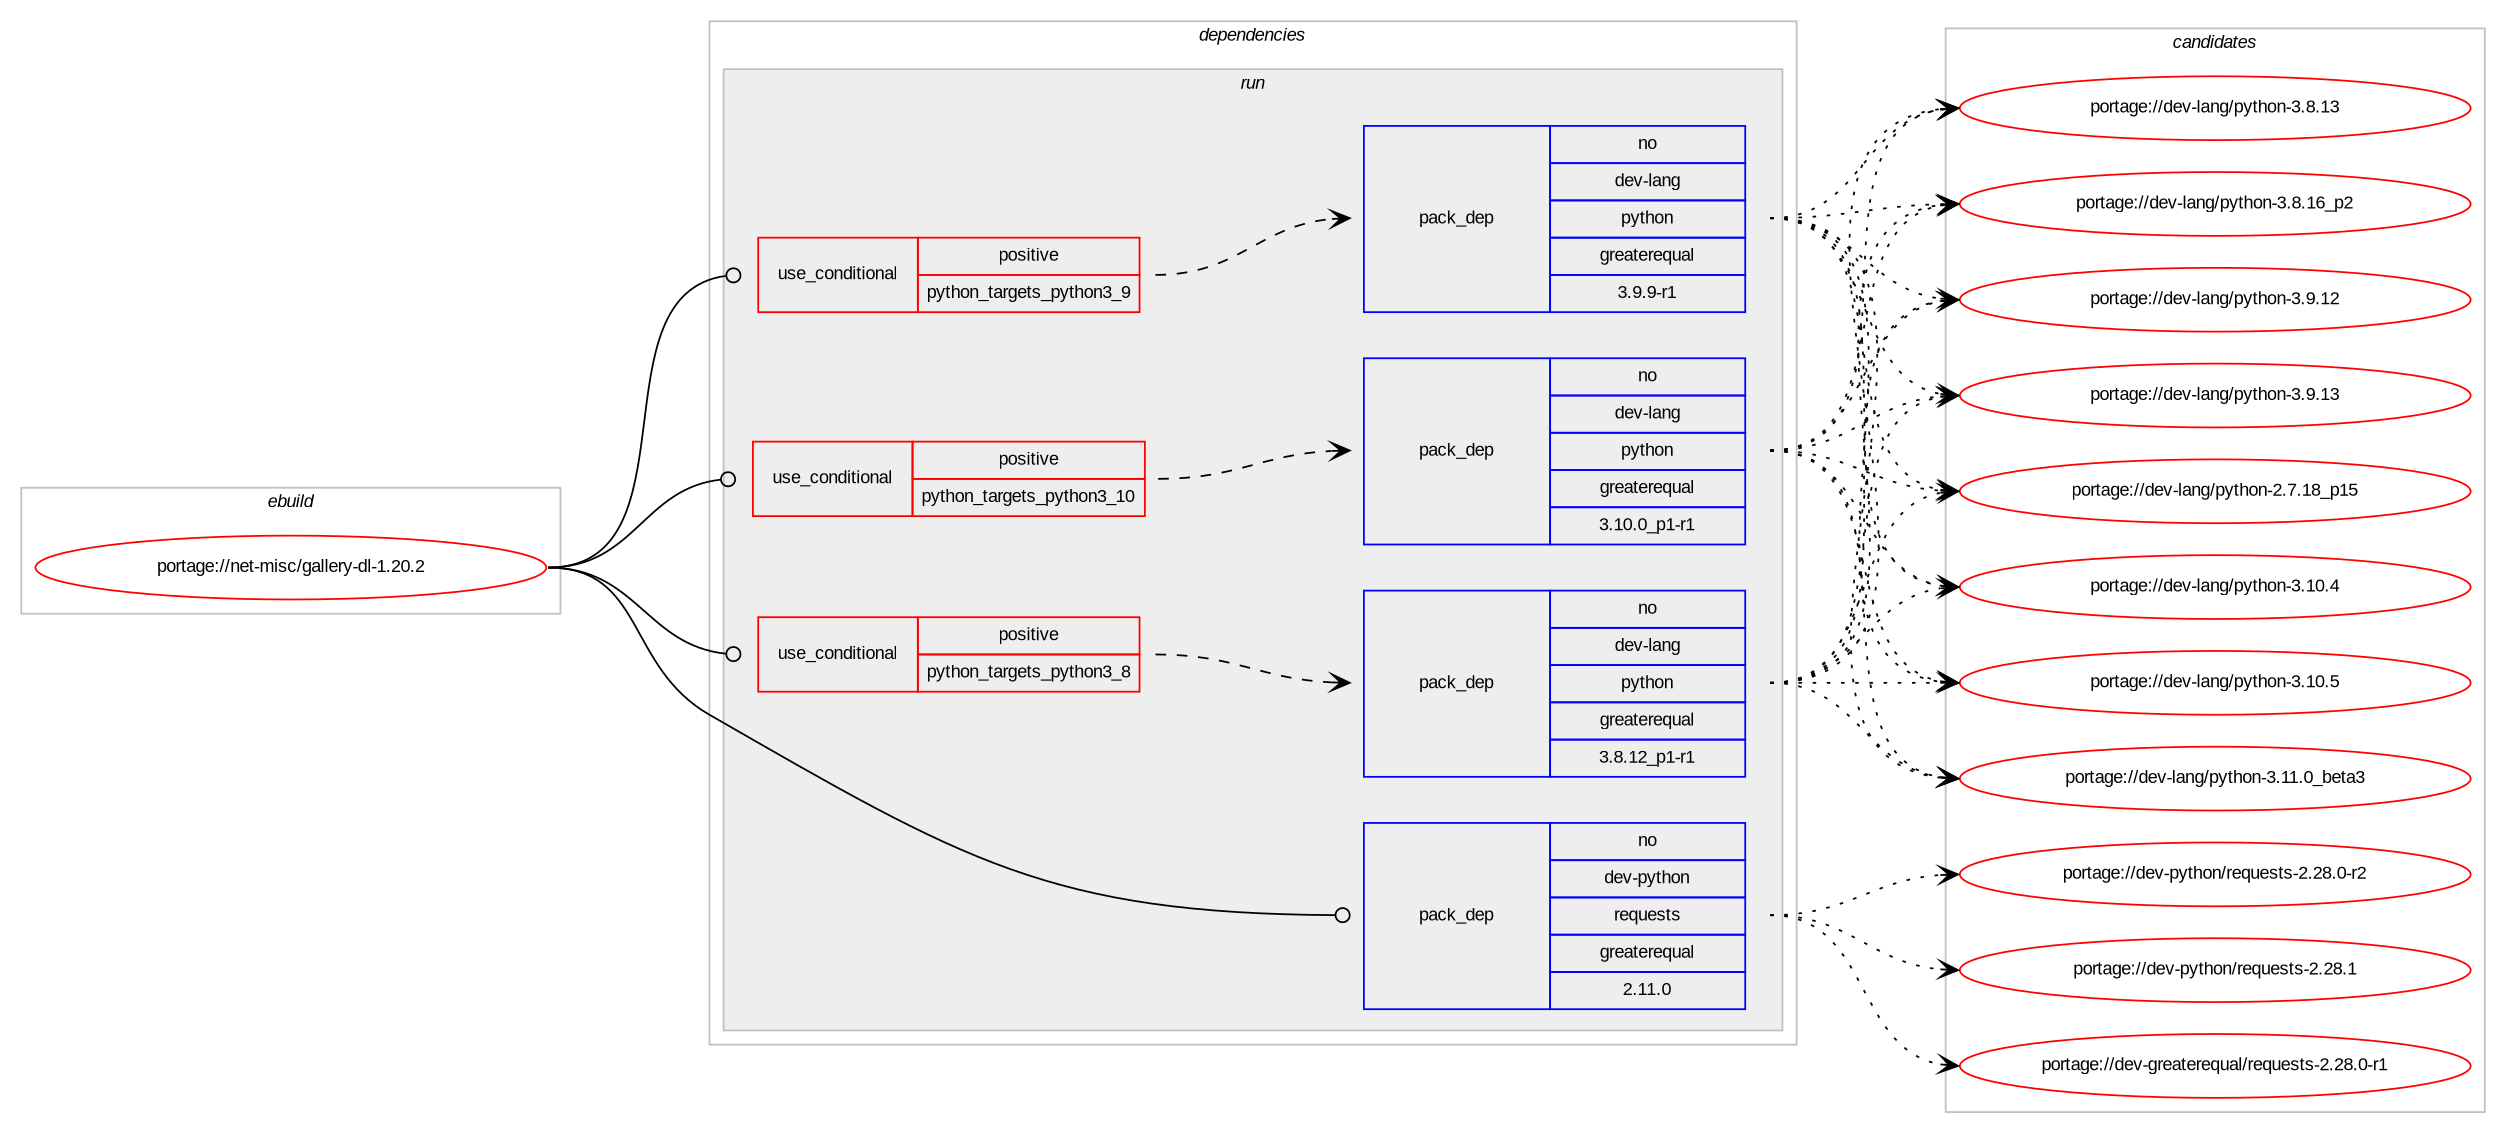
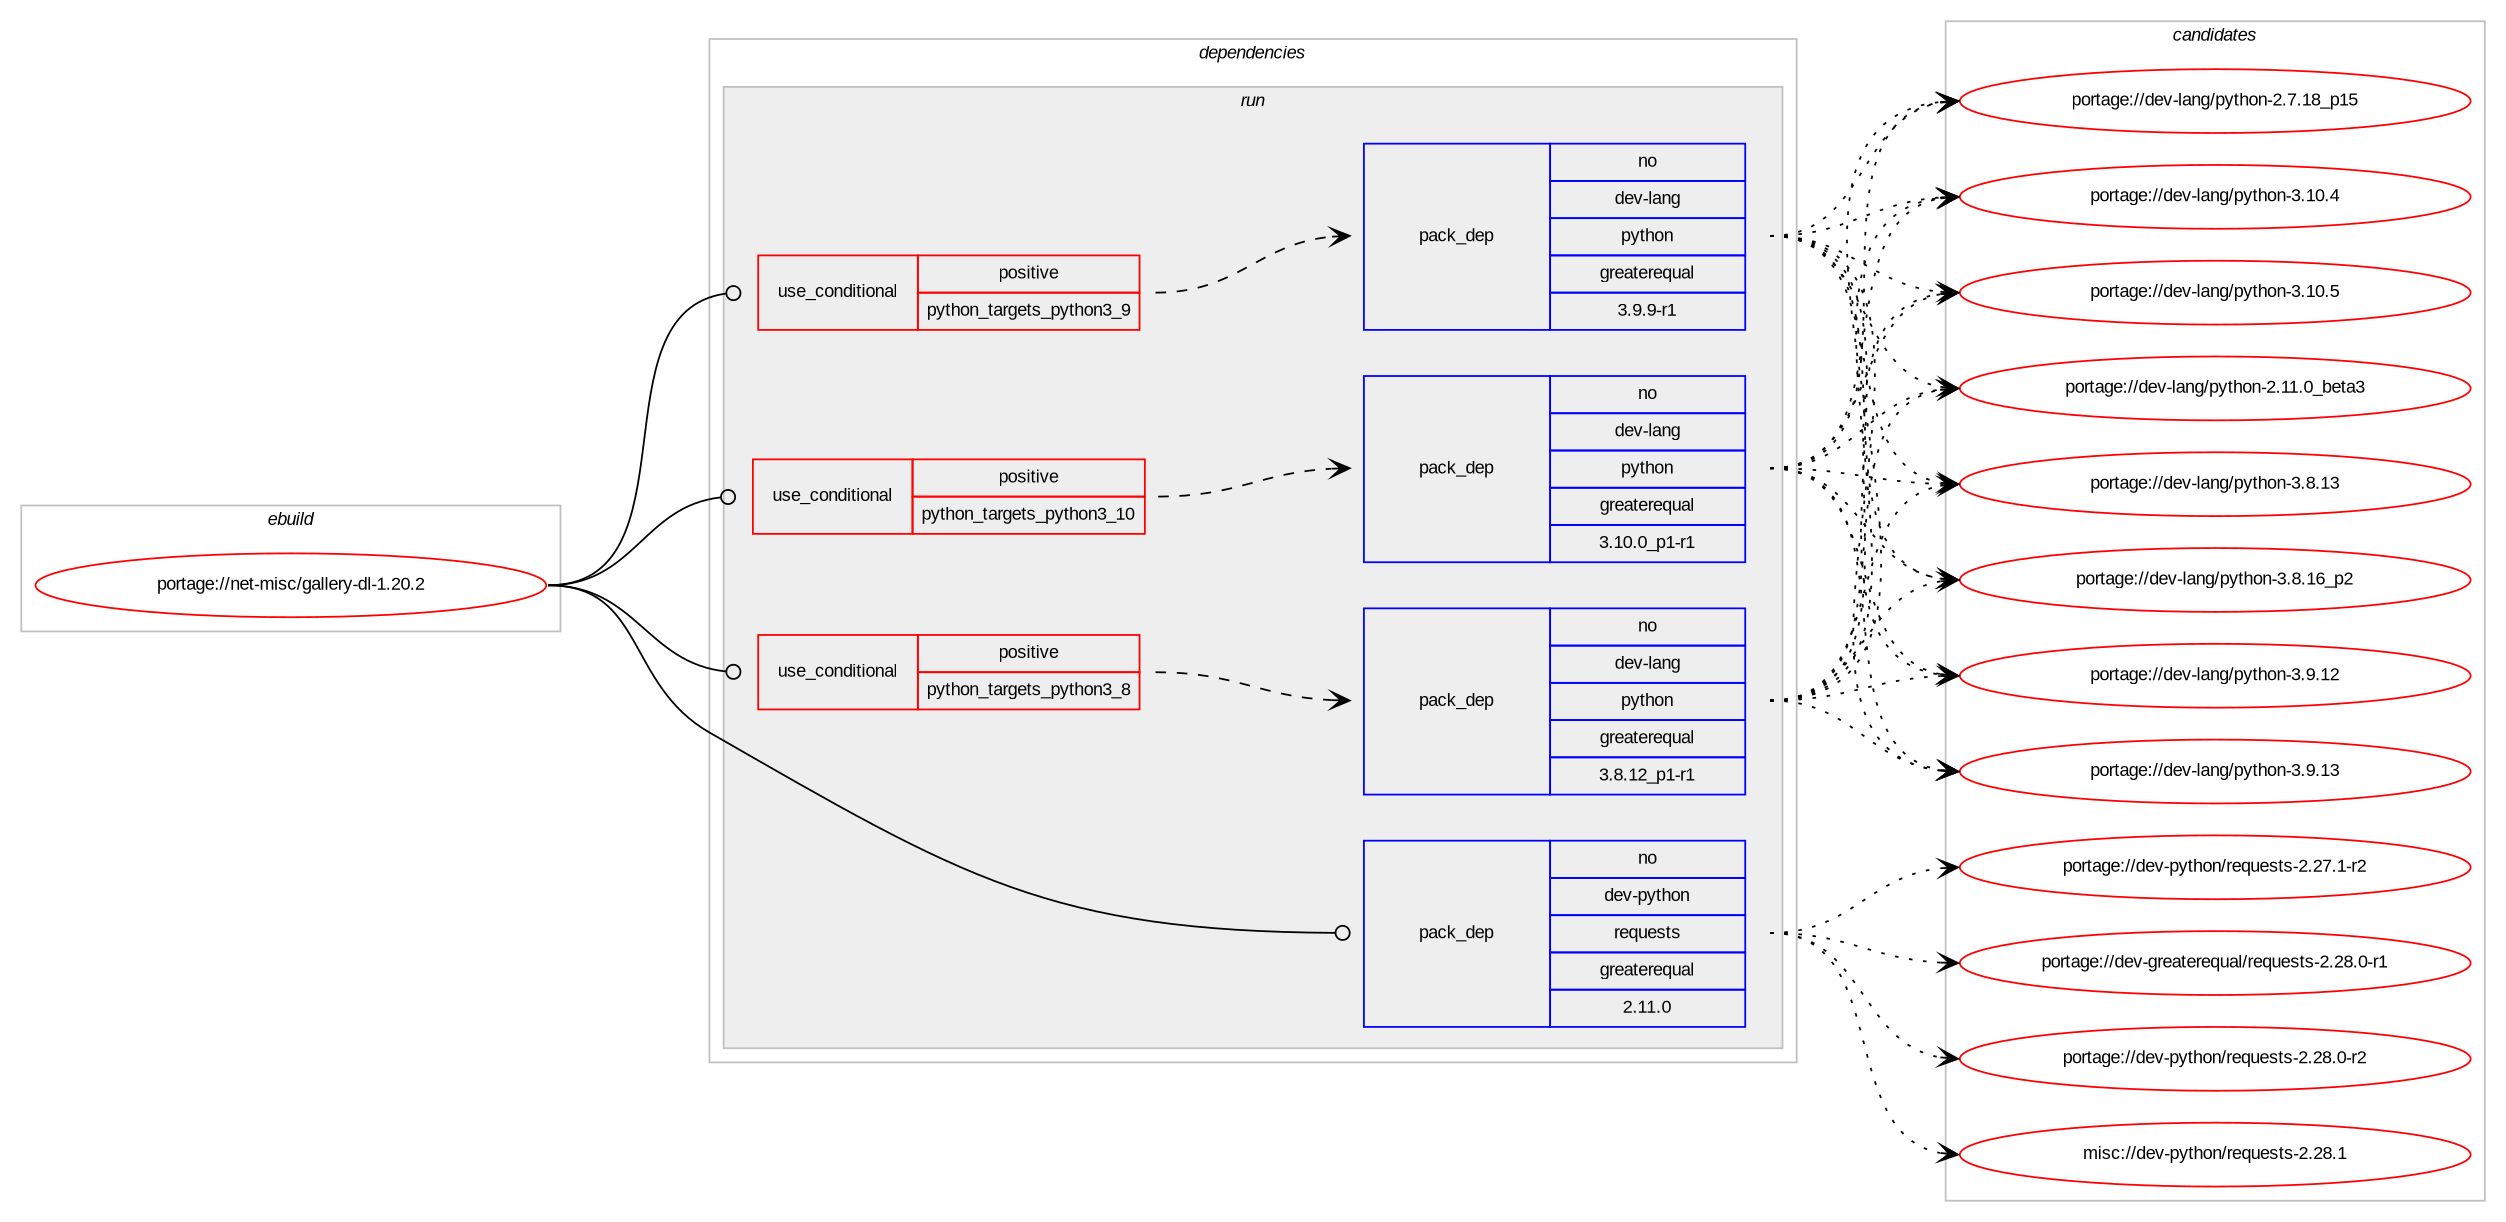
node "portage://dev-lang/python-3.11.0_beta3": label "portage://dev-lang/python-3.11.0_beta3" -> "portage://dev-lang/python-2.11.0_beta3"
node "portage://dev-python/requests-2.27.1-r2": added
node "portage://dev-python/requests-2.28.1": label "portage://dev-python/requests-2.28.1" -> "misc://dev-python/requests-2.28.1"
